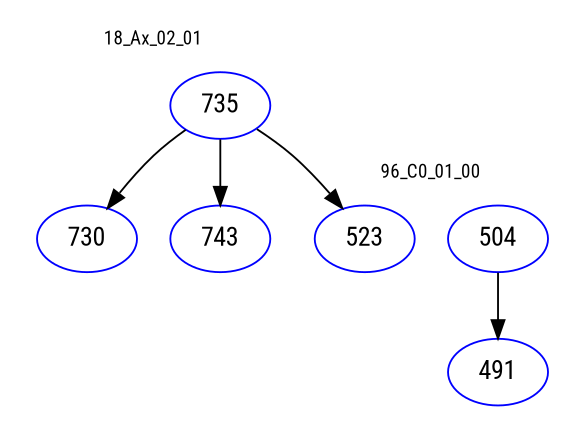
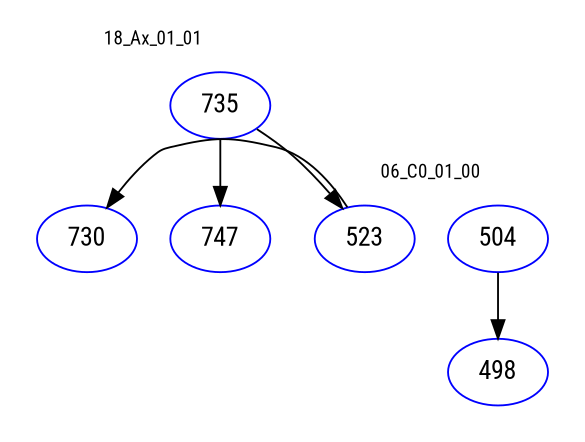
cluster "18_Ax_02_01": label "18_Ax_02_01" -> "18_Ax_01_01"
edge "735" -> "730": now "523" -> "730"
cluster "96_C0_01_00": label "96_C0_01_00" -> "06_C0_01_00"
node "743": label "743" -> "747"
node "491": label "491" -> "498"
